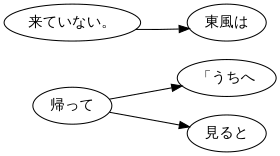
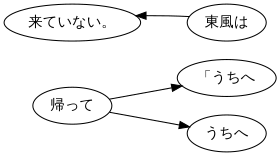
edge "来ていない。" -> "東風は": reversed
node "見ると": label "見ると" -> "うちへ"
